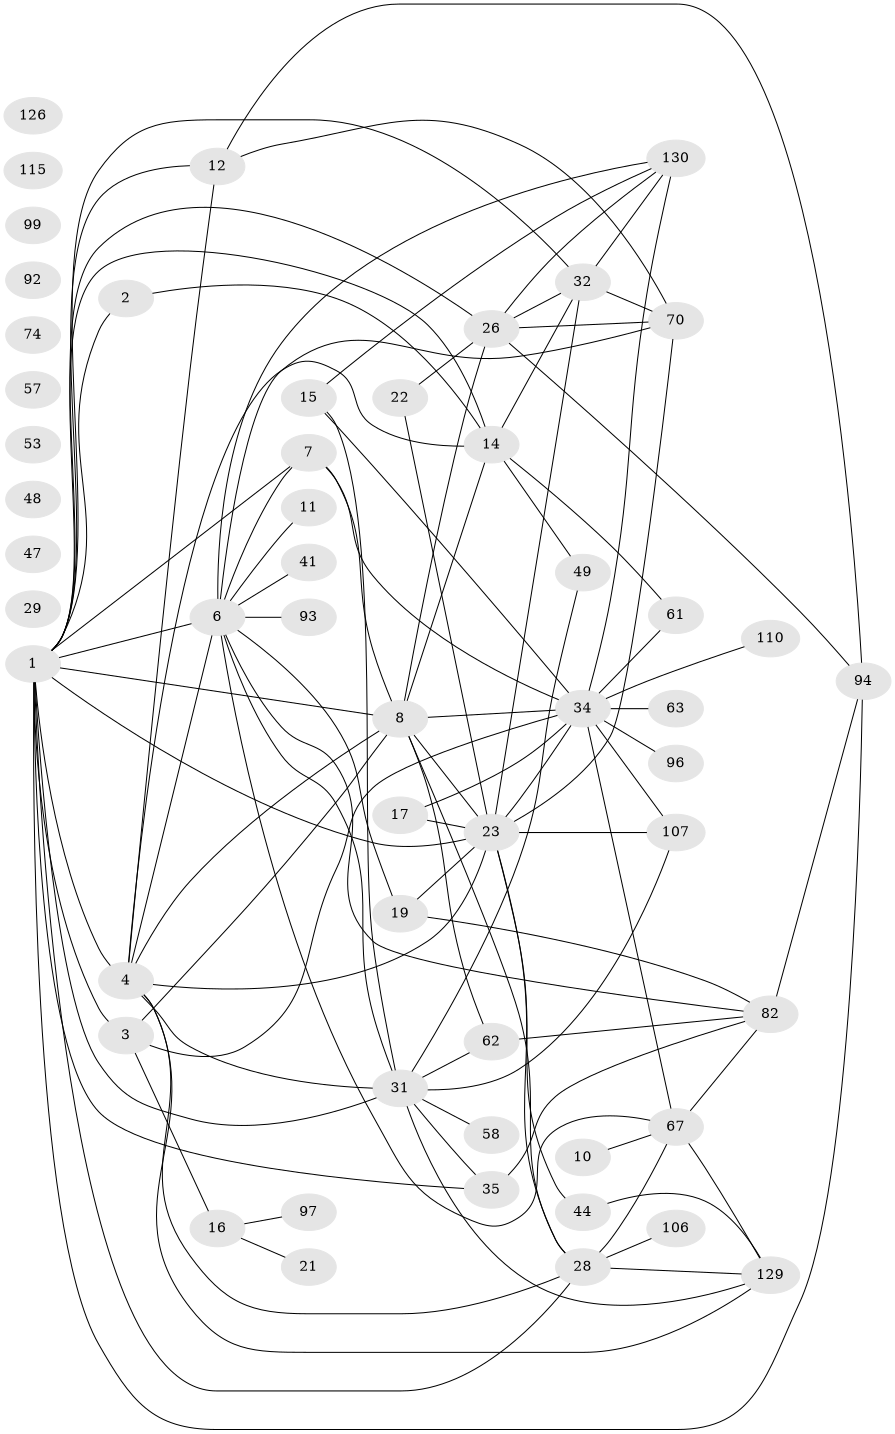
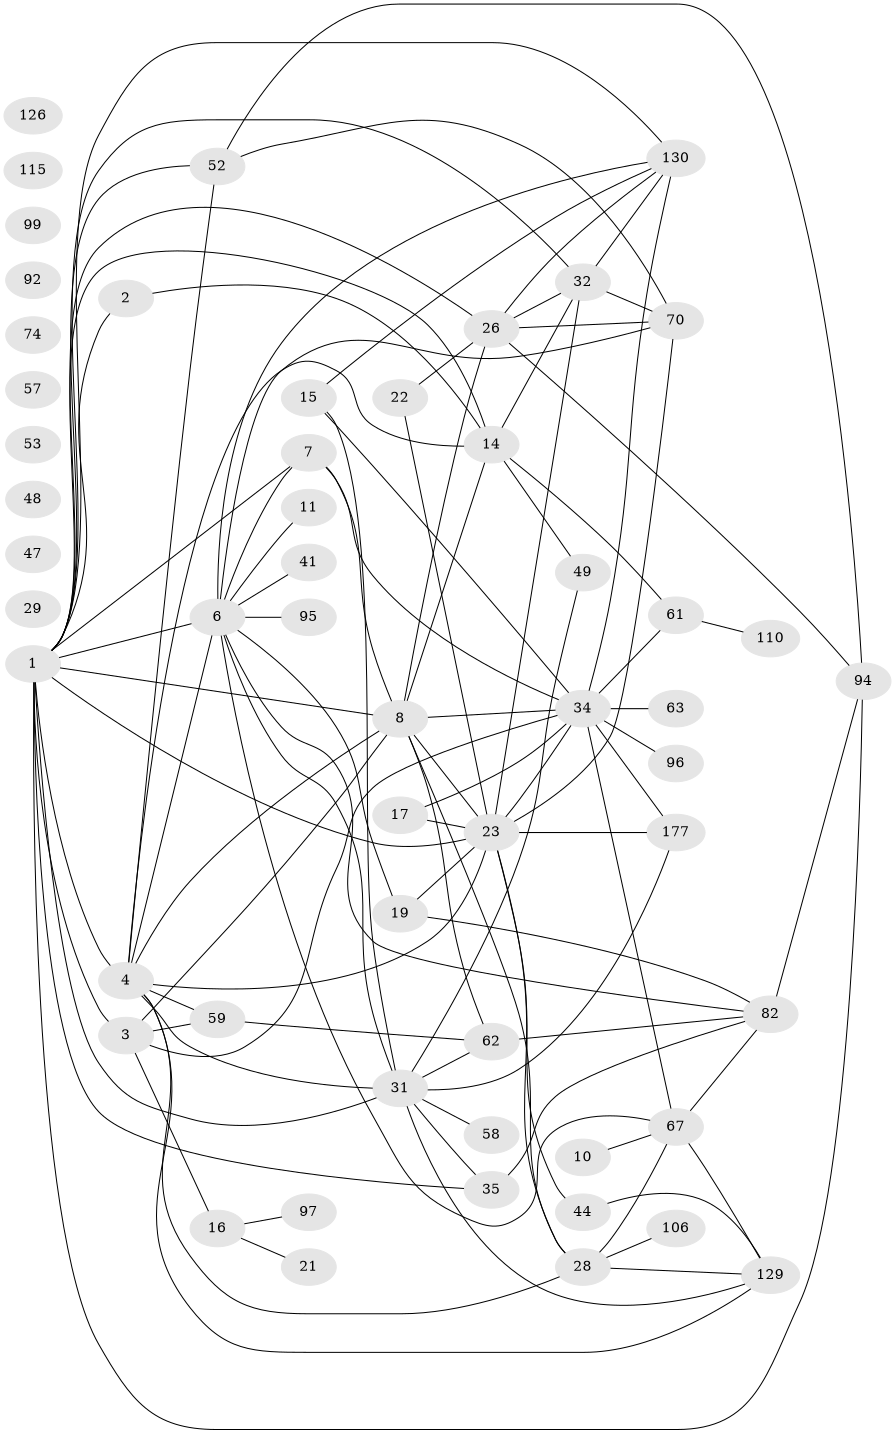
node "12": label "12" -> "52"
node "93": label "93" -> "95"
edge "110" -- "34": now "110" -- "61"
node "107": label "107" -> "177"
node "59": added
edge "1" -- "28": now "1" -- "130"
